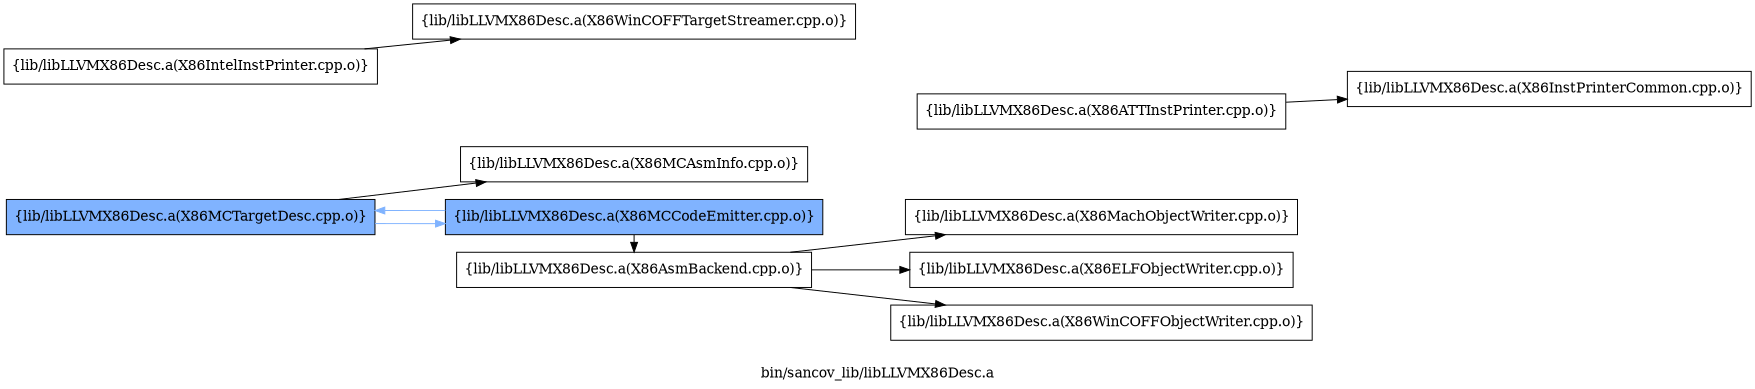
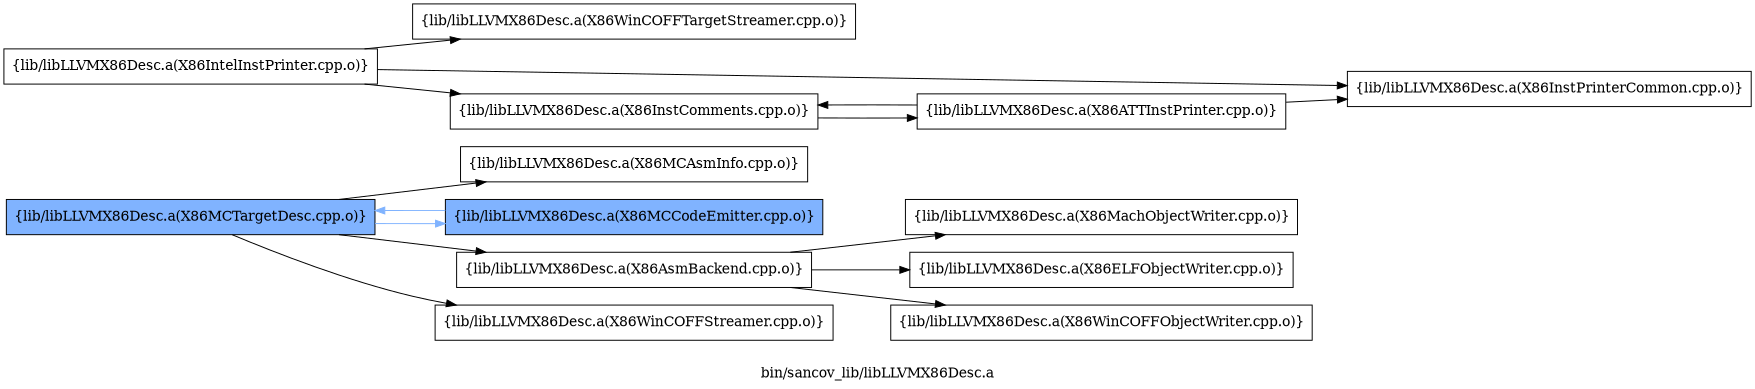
edge "{lib/libLLVMX86Desc.a(X86IntelInstPrinter.cpp.o)}" -> "{lib/libLLVMX86Desc.a(X86InstPrinterCommon.cpp.o)}": added
node "{lib/libLLVMX86Desc.a(X86InstComments.cpp.o)}": added
edge "{lib/libLLVMX86Desc.a(X86MCCodeEmitter.cpp.o)}" -> "{lib/libLLVMX86Desc.a(X86AsmBackend.cpp.o)}": now "{lib/libLLVMX86Desc.a(X86MCTargetDesc.cpp.o)}" -> "{lib/libLLVMX86Desc.a(X86AsmBackend.cpp.o)}"
node "{lib/libLLVMX86Desc.a(X86WinCOFFStreamer.cpp.o)}": added
